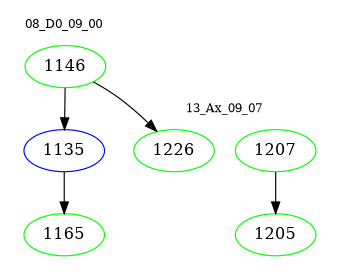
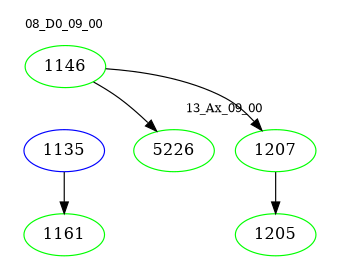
edge "1146" -> "1135": now "1146" -> "1207"
cluster "13_Ax_09_07": label "13_Ax_09_07" -> "13_Ax_09_00"
node "1226": label "1226" -> "5226"
node "1165": label "1165" -> "1161"
